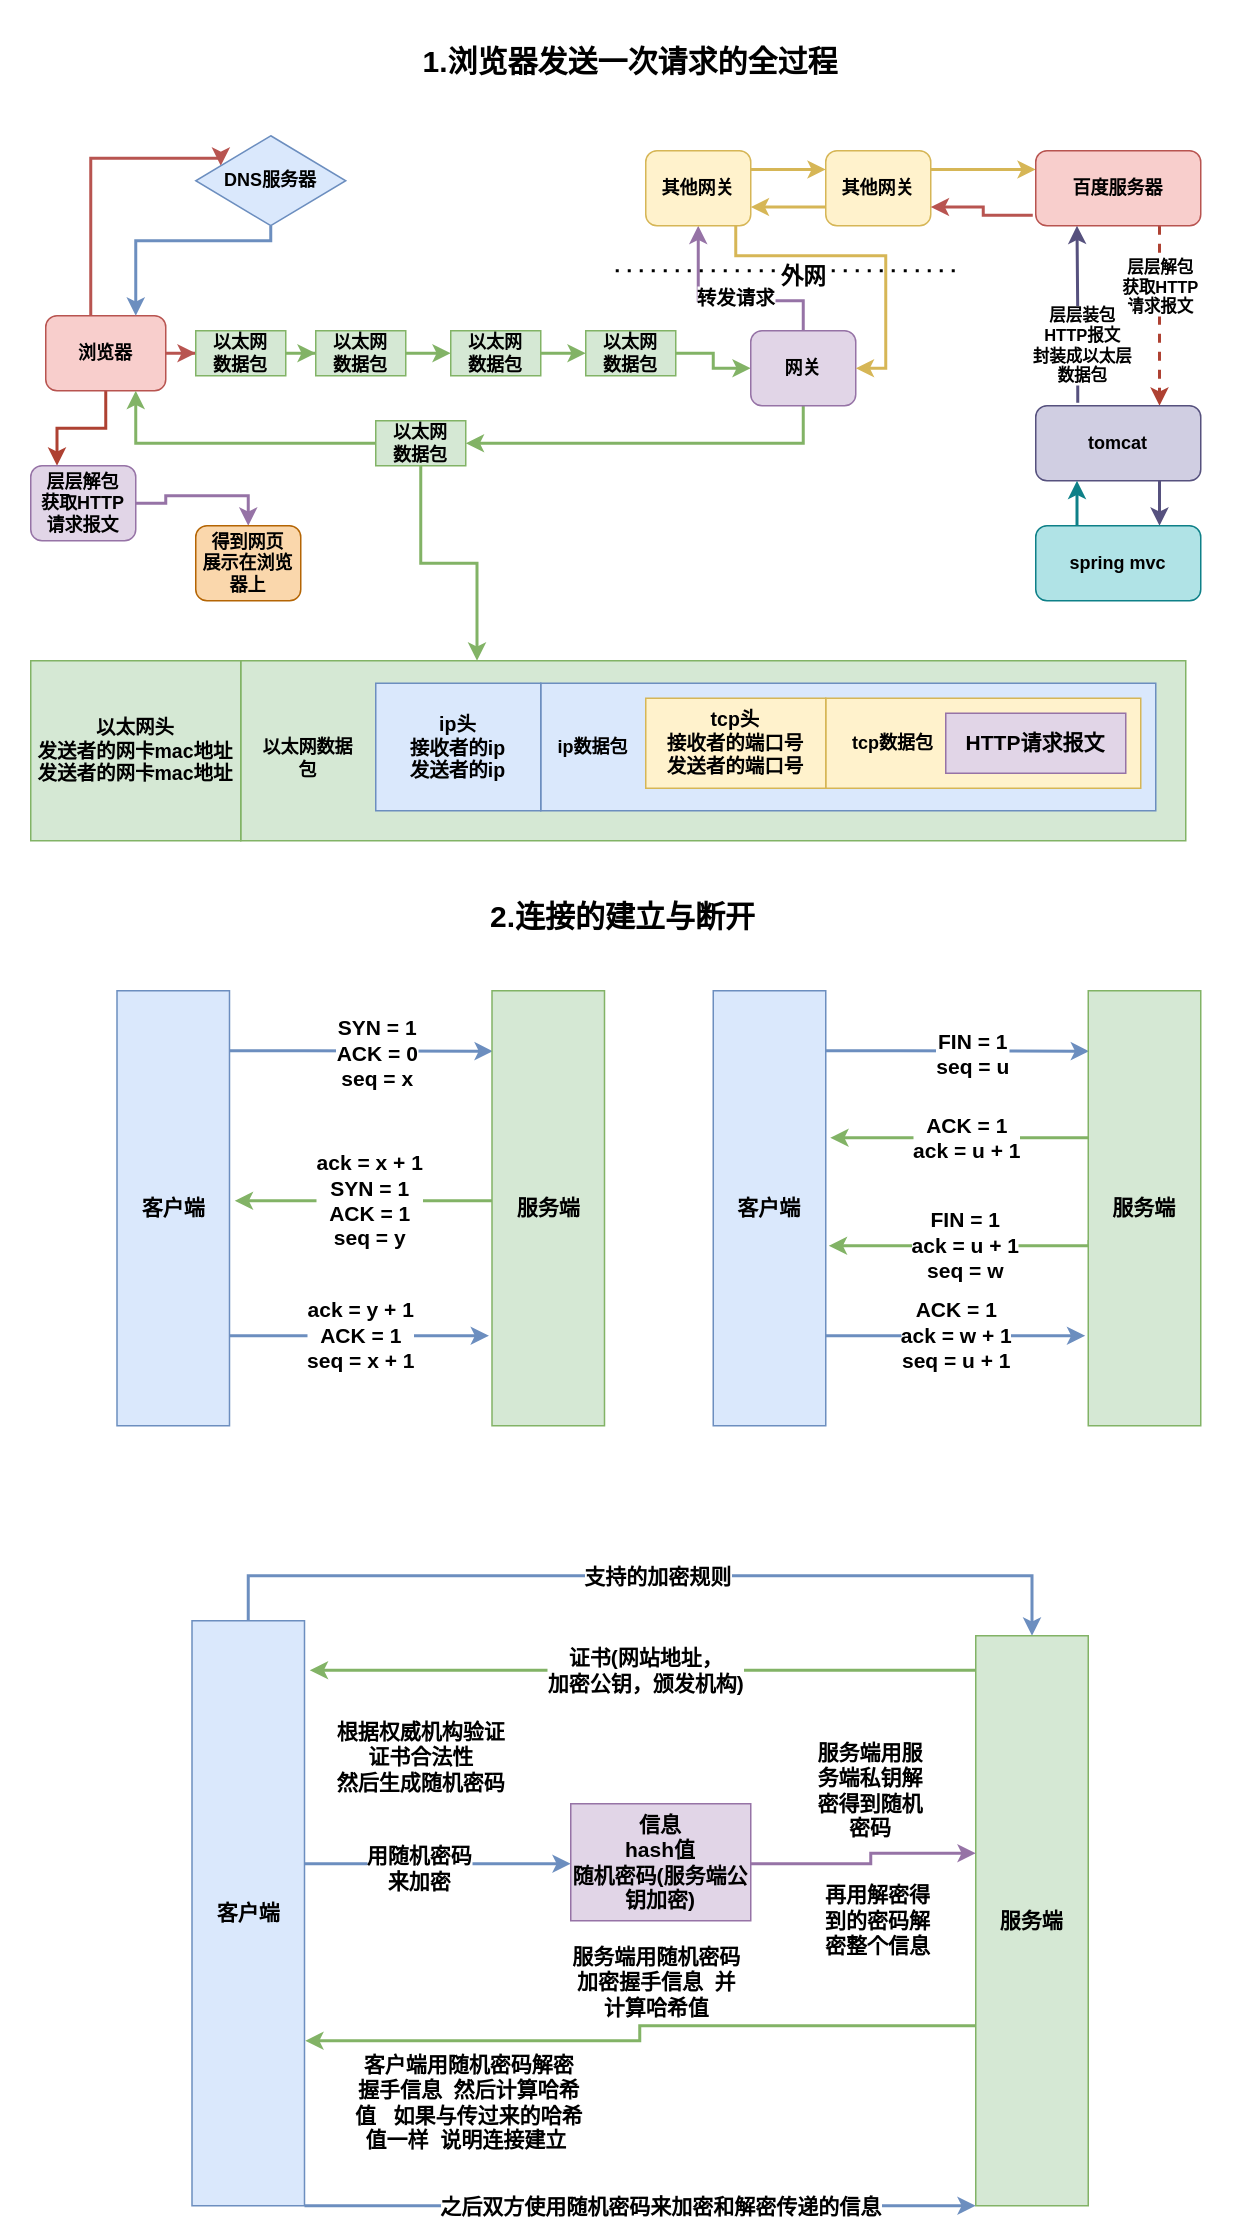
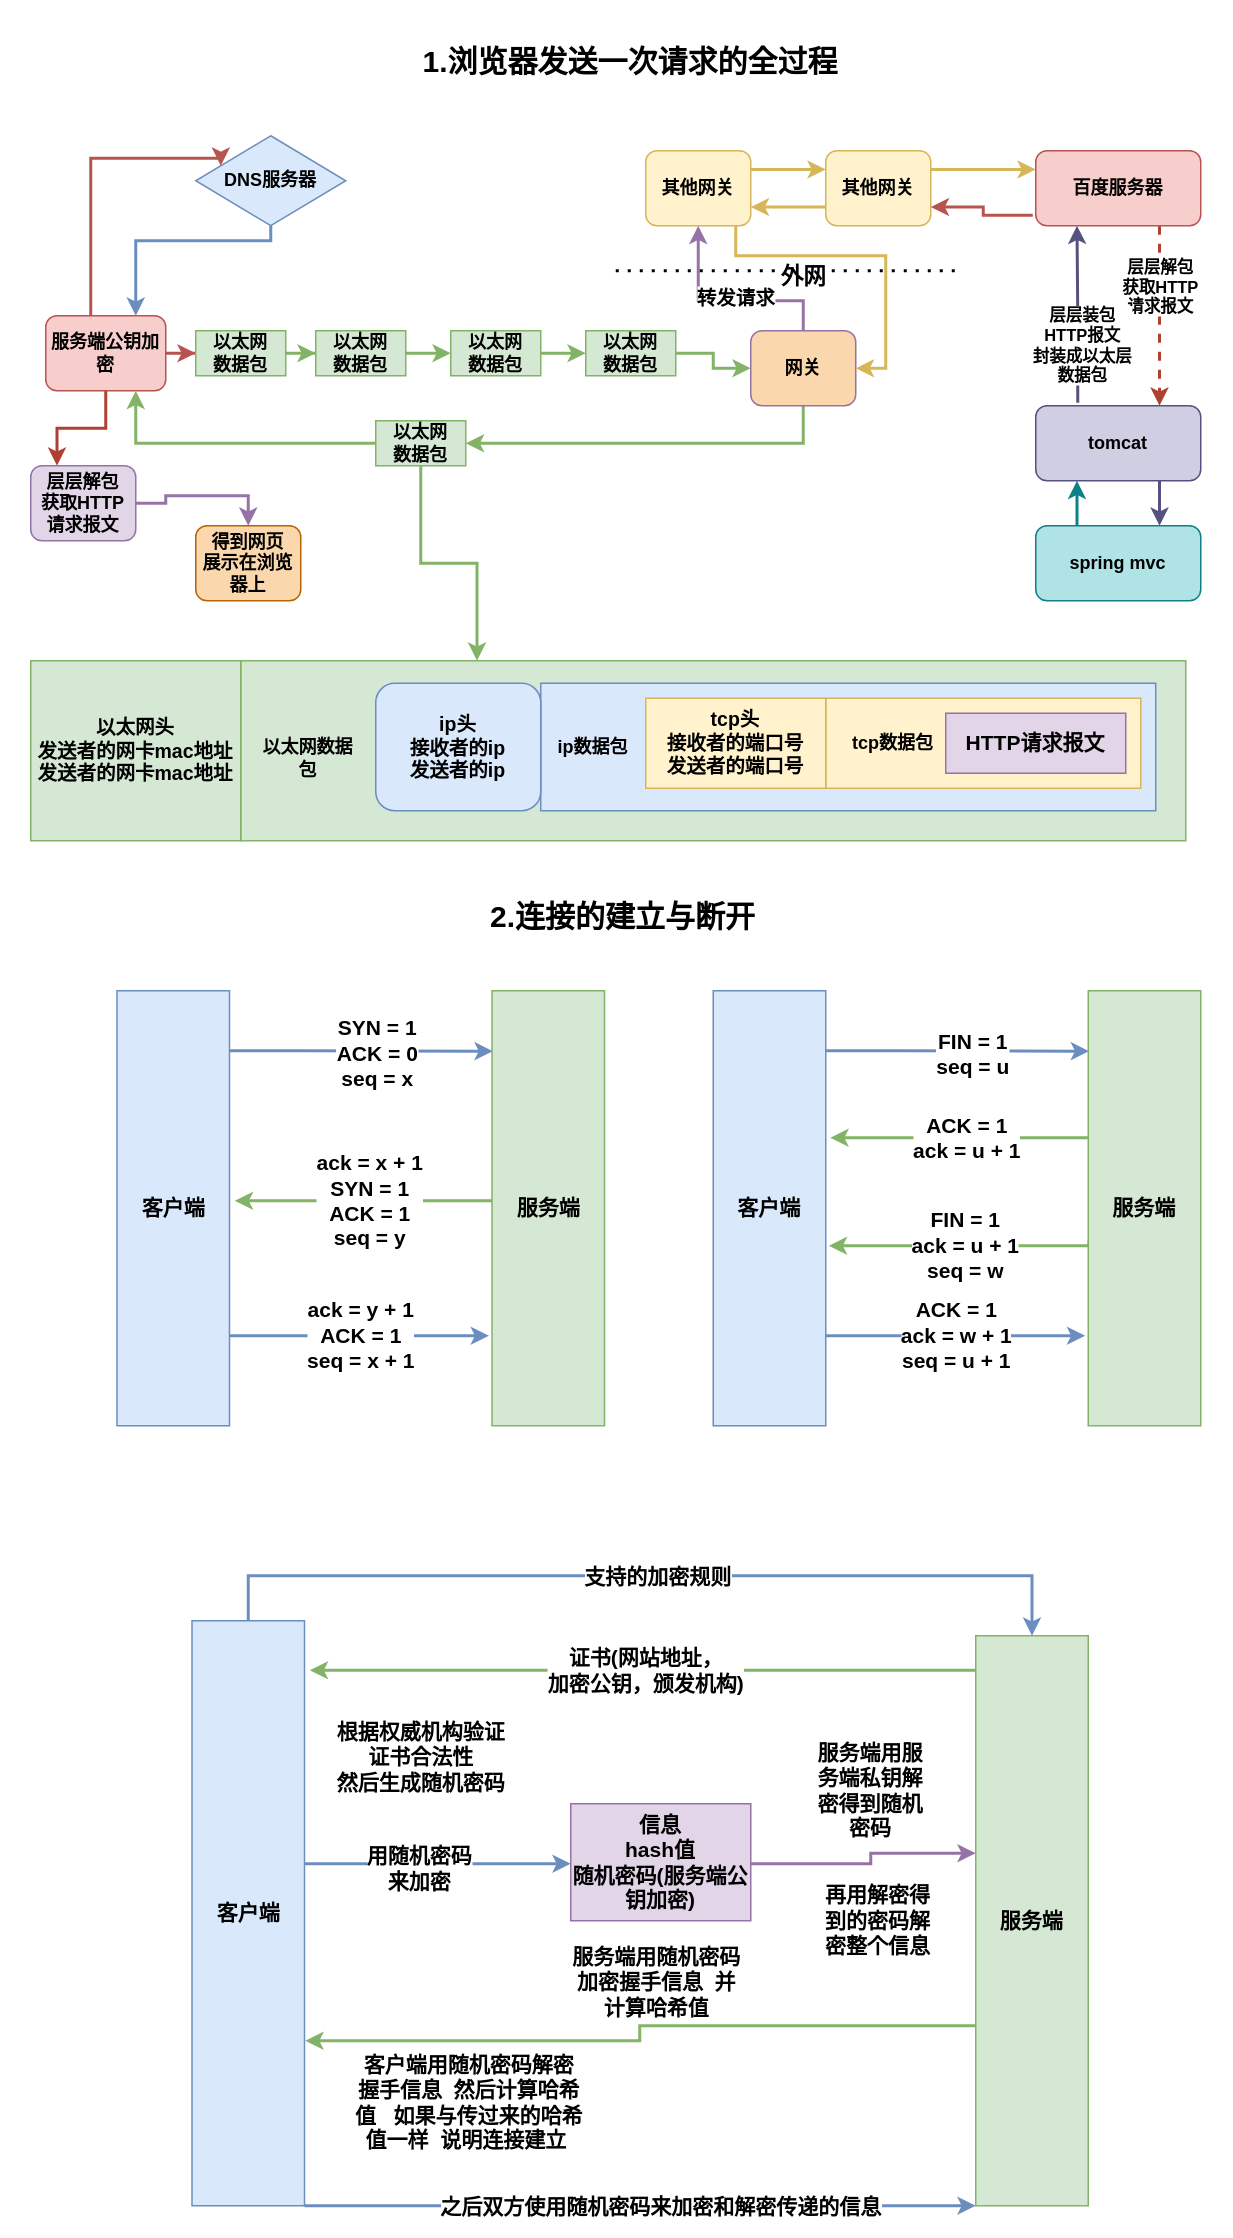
node "浏览器": label "浏览器" -> "服务端公钥加密"
node "网关": fillcolor #e1d5e7 -> #fad7ac
node "ip头 接收者的ip 发送者的ip": shape rectangle -> rounded rectangle
